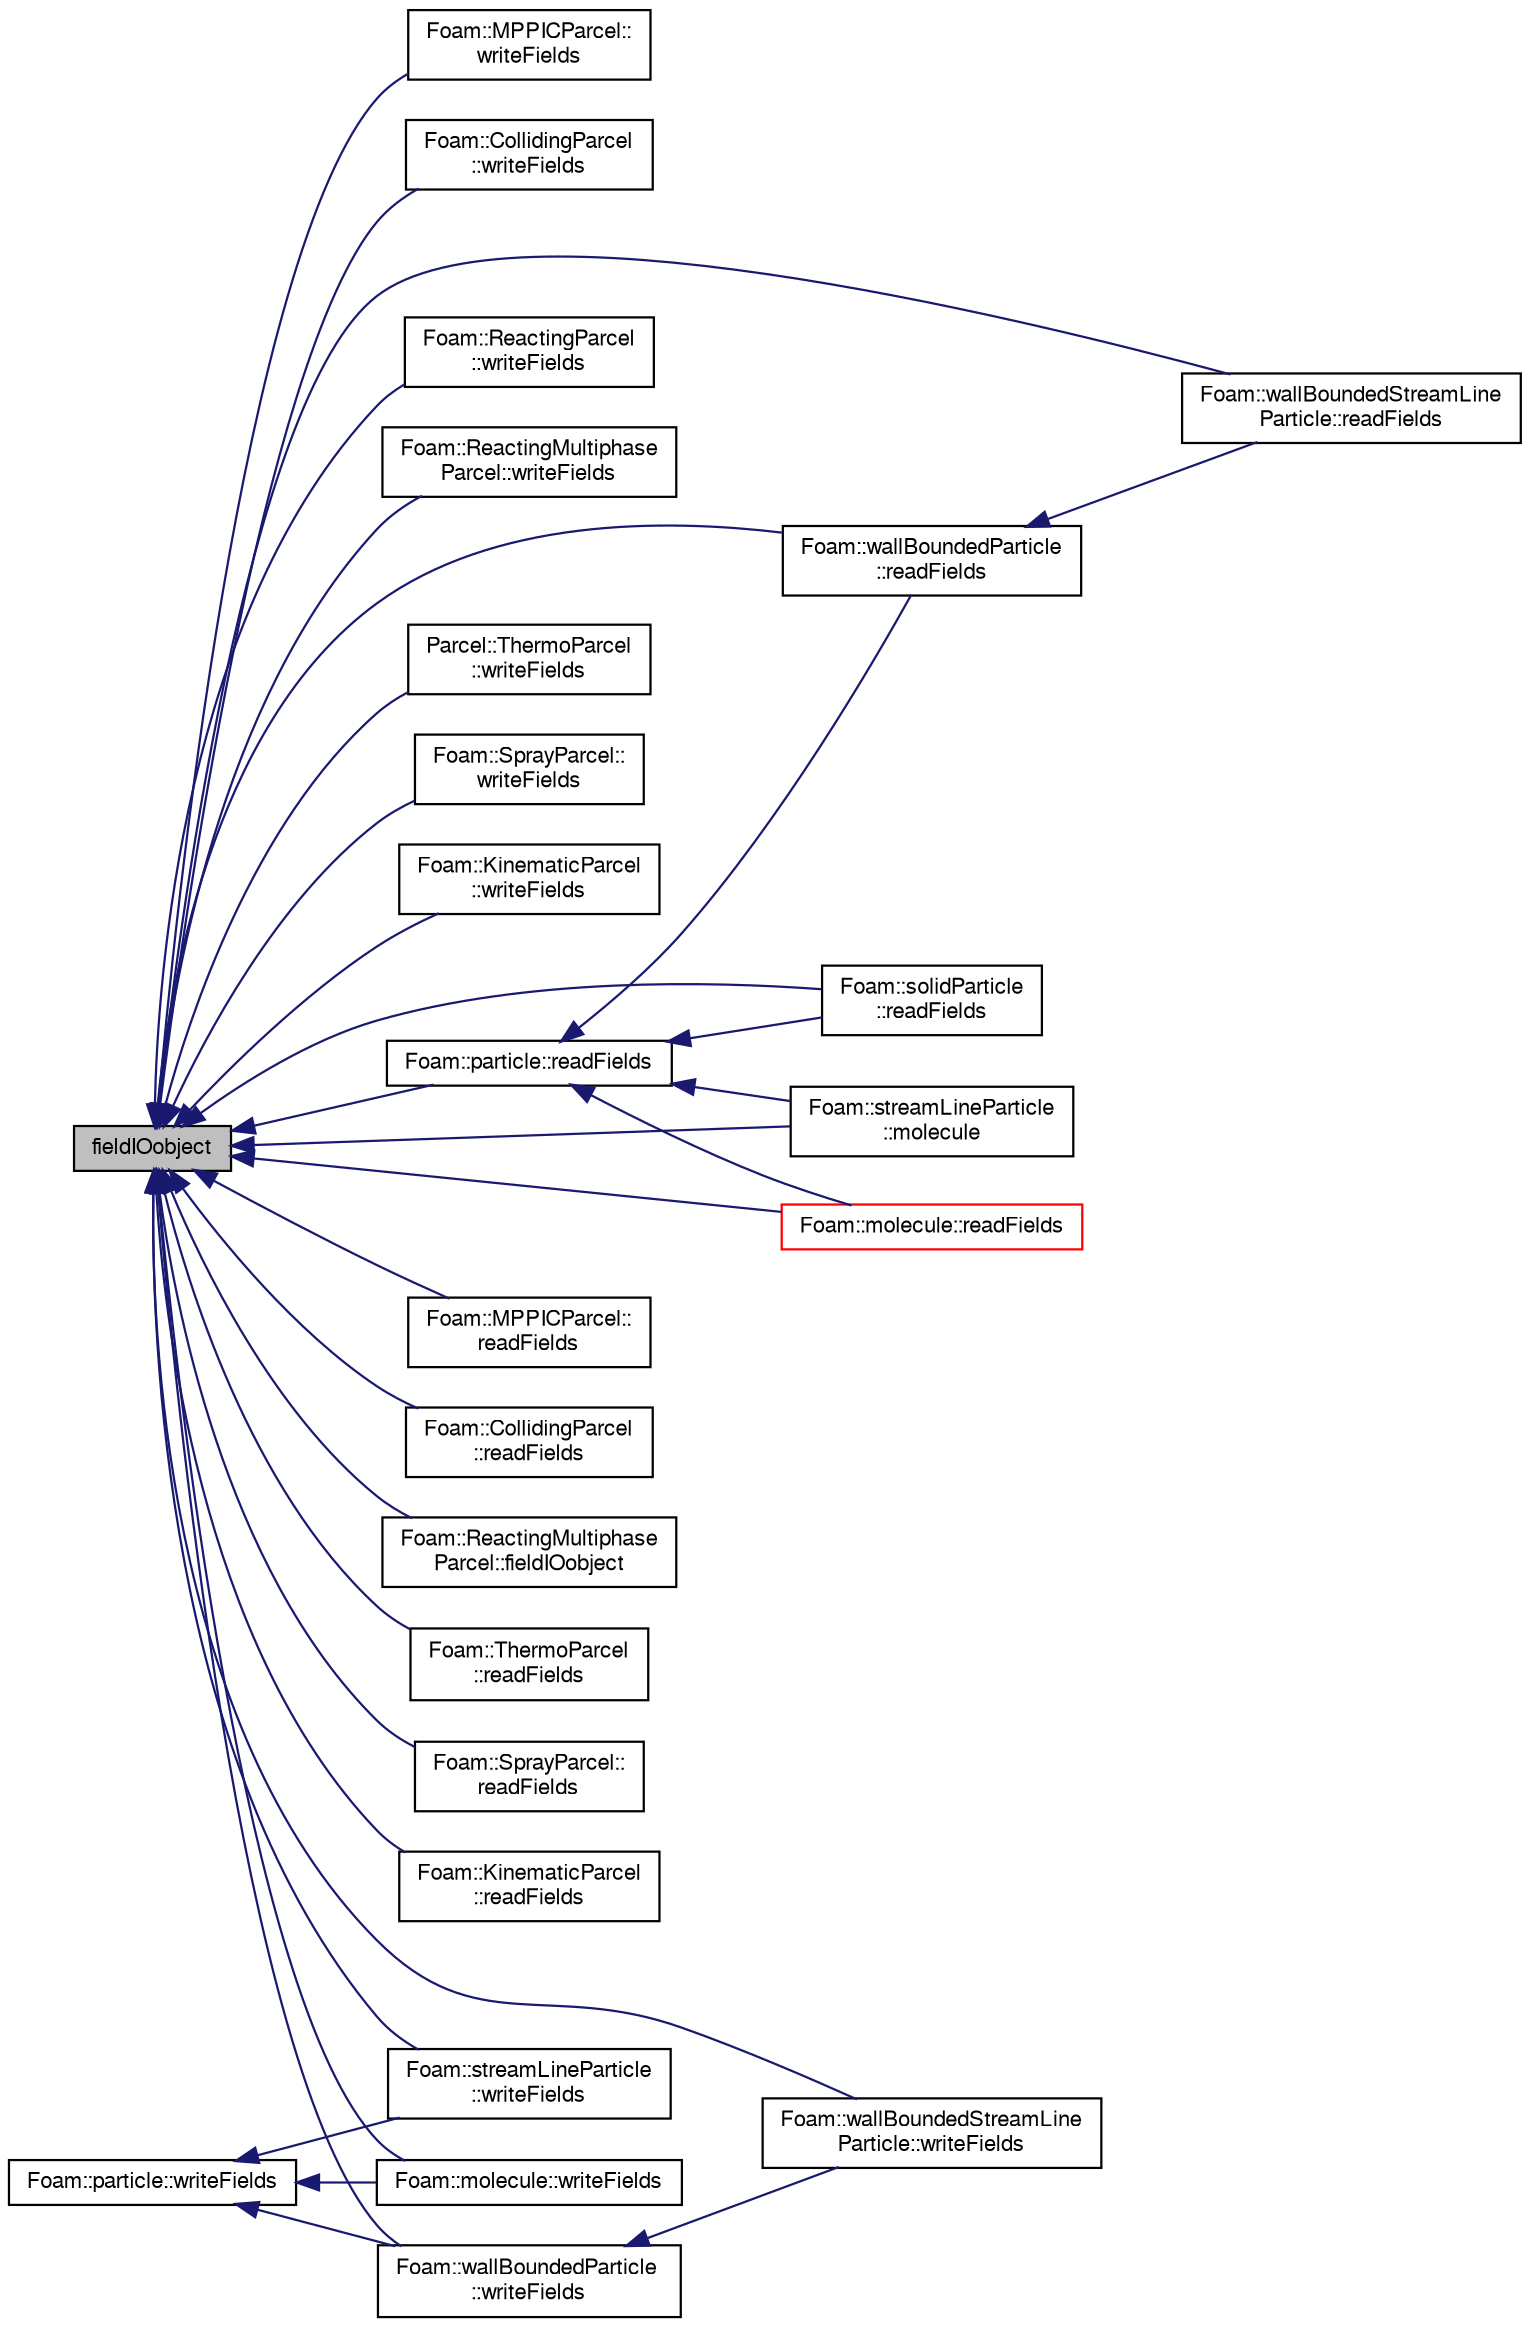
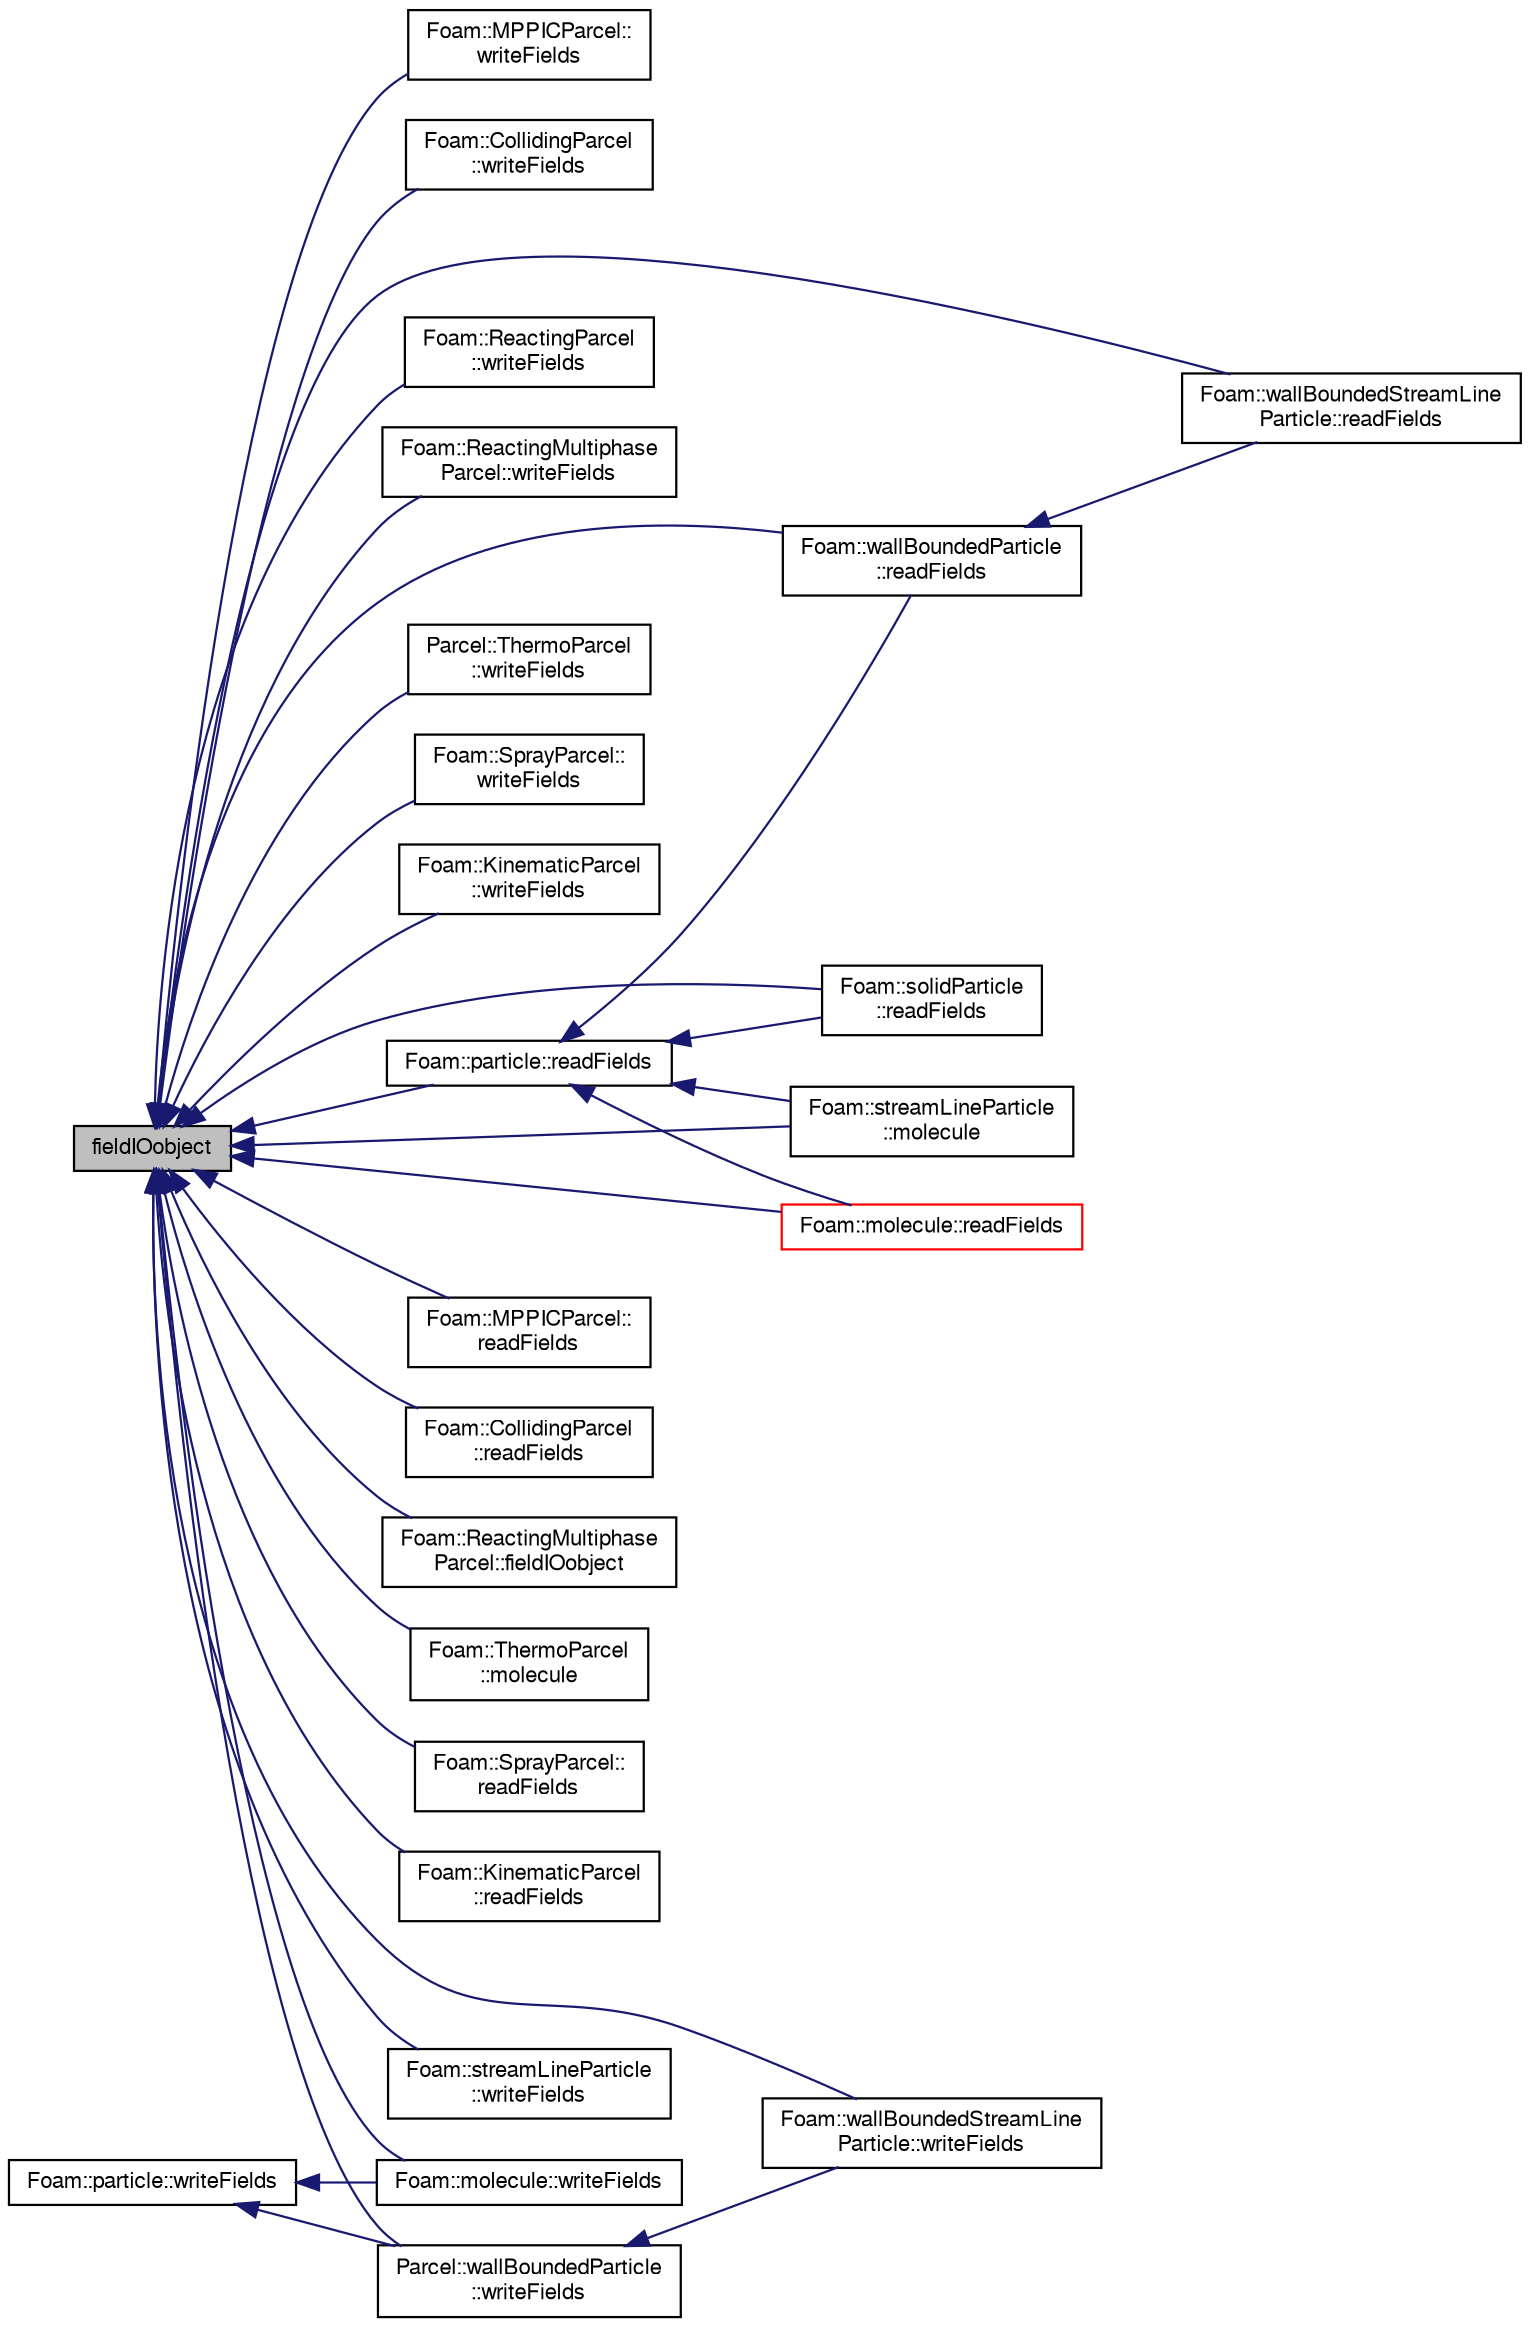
node "Foam::ThermoParcel ::readFields": label "Foam::ThermoParcel ::readFields" -> "Foam::ThermoParcel ::molecule"
edge "Foam::streamLineParticle ::writeFields" -> "Foam::particle::writeFields": removed
node "Foam::wallBoundedParticle ::writeFields": label "Foam::wallBoundedParticle ::writeFields" -> "Parcel::wallBoundedParticle ::writeFields"
